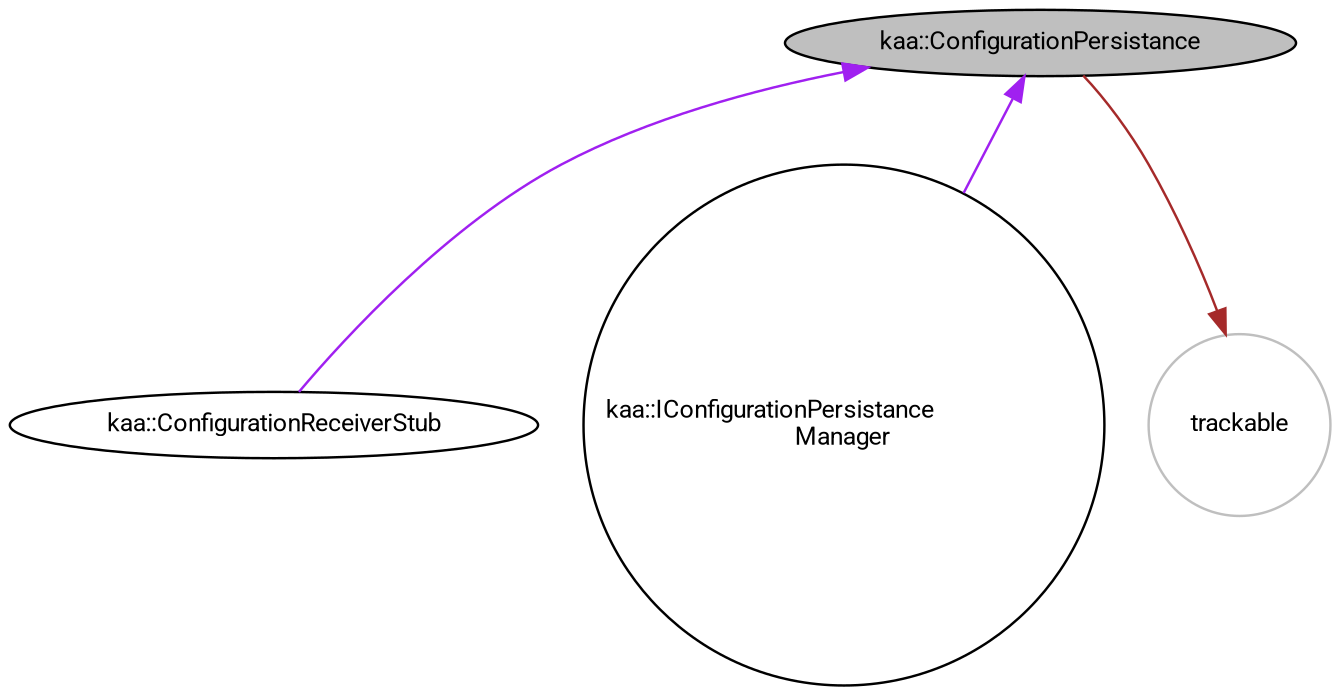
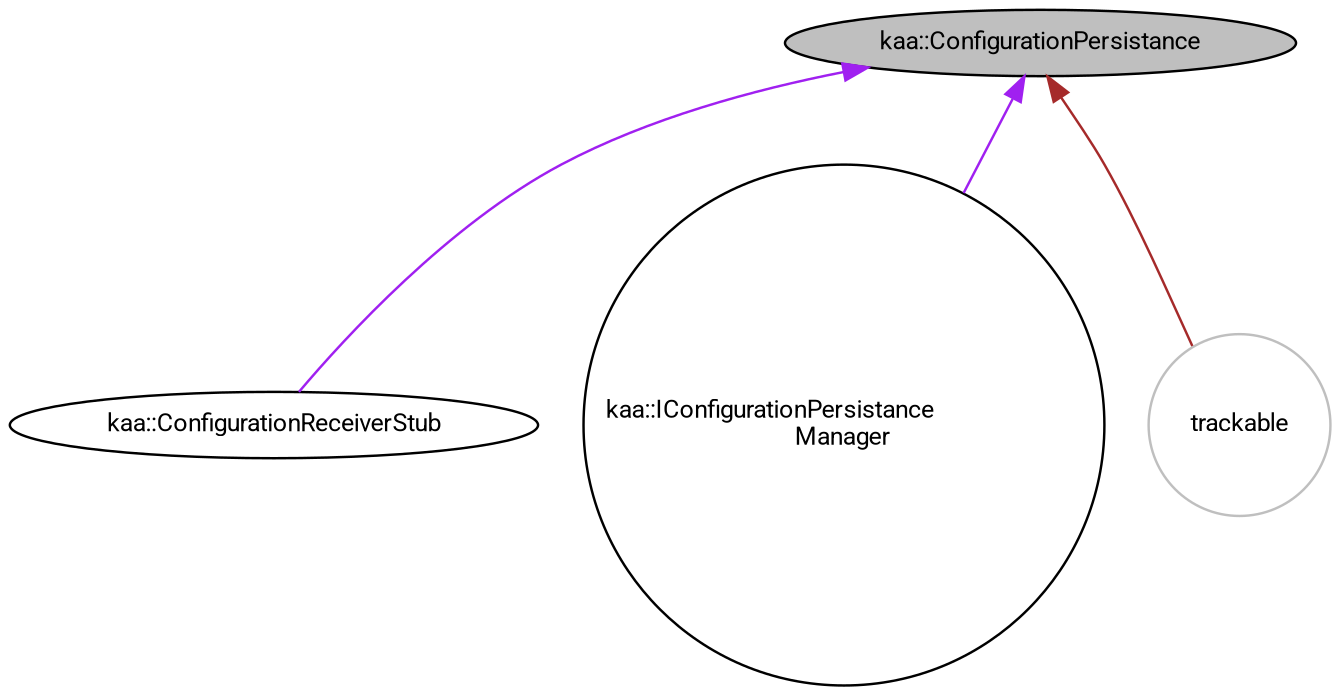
edge "kaa::ConfigurationPersistance" -> "trackable": reversed
